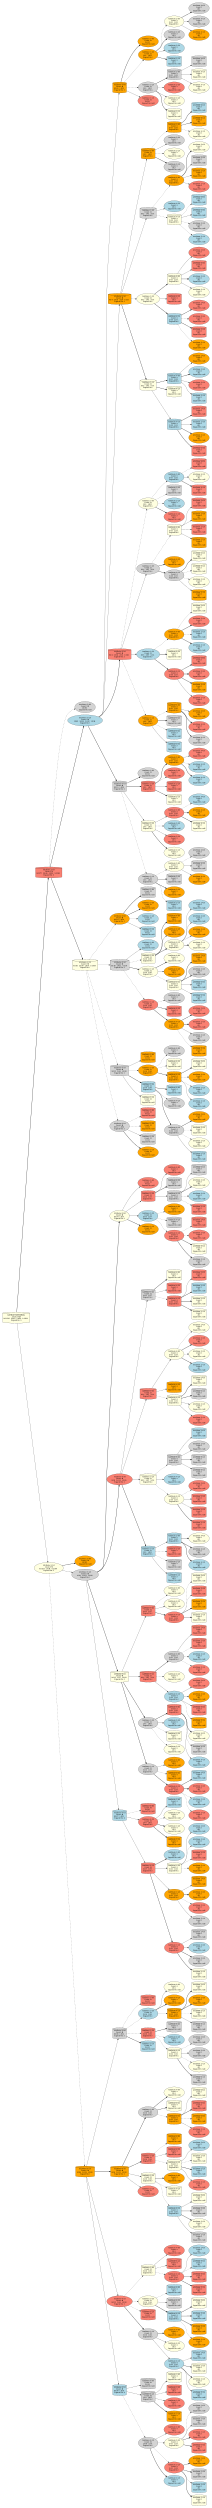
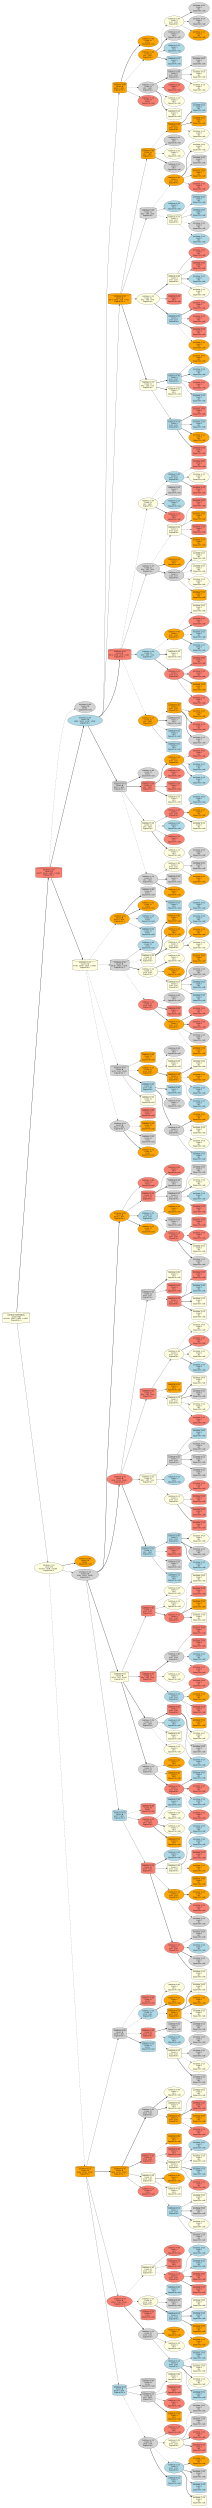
node "Attribute: 0=0.0 Count: 48 0.0:34   1.0:14 Expand On: 1": fillcolor lightyellow -> orange
node "Attribute: 2=2.0 Count: 4 0.0:1   1.0:3 Expand On: 1": fillcolor salmon -> lightblue
node "Attribute: 2=1.0 Count: 4 0.0:4 Expand On: null": shape ellipse -> cylinder
